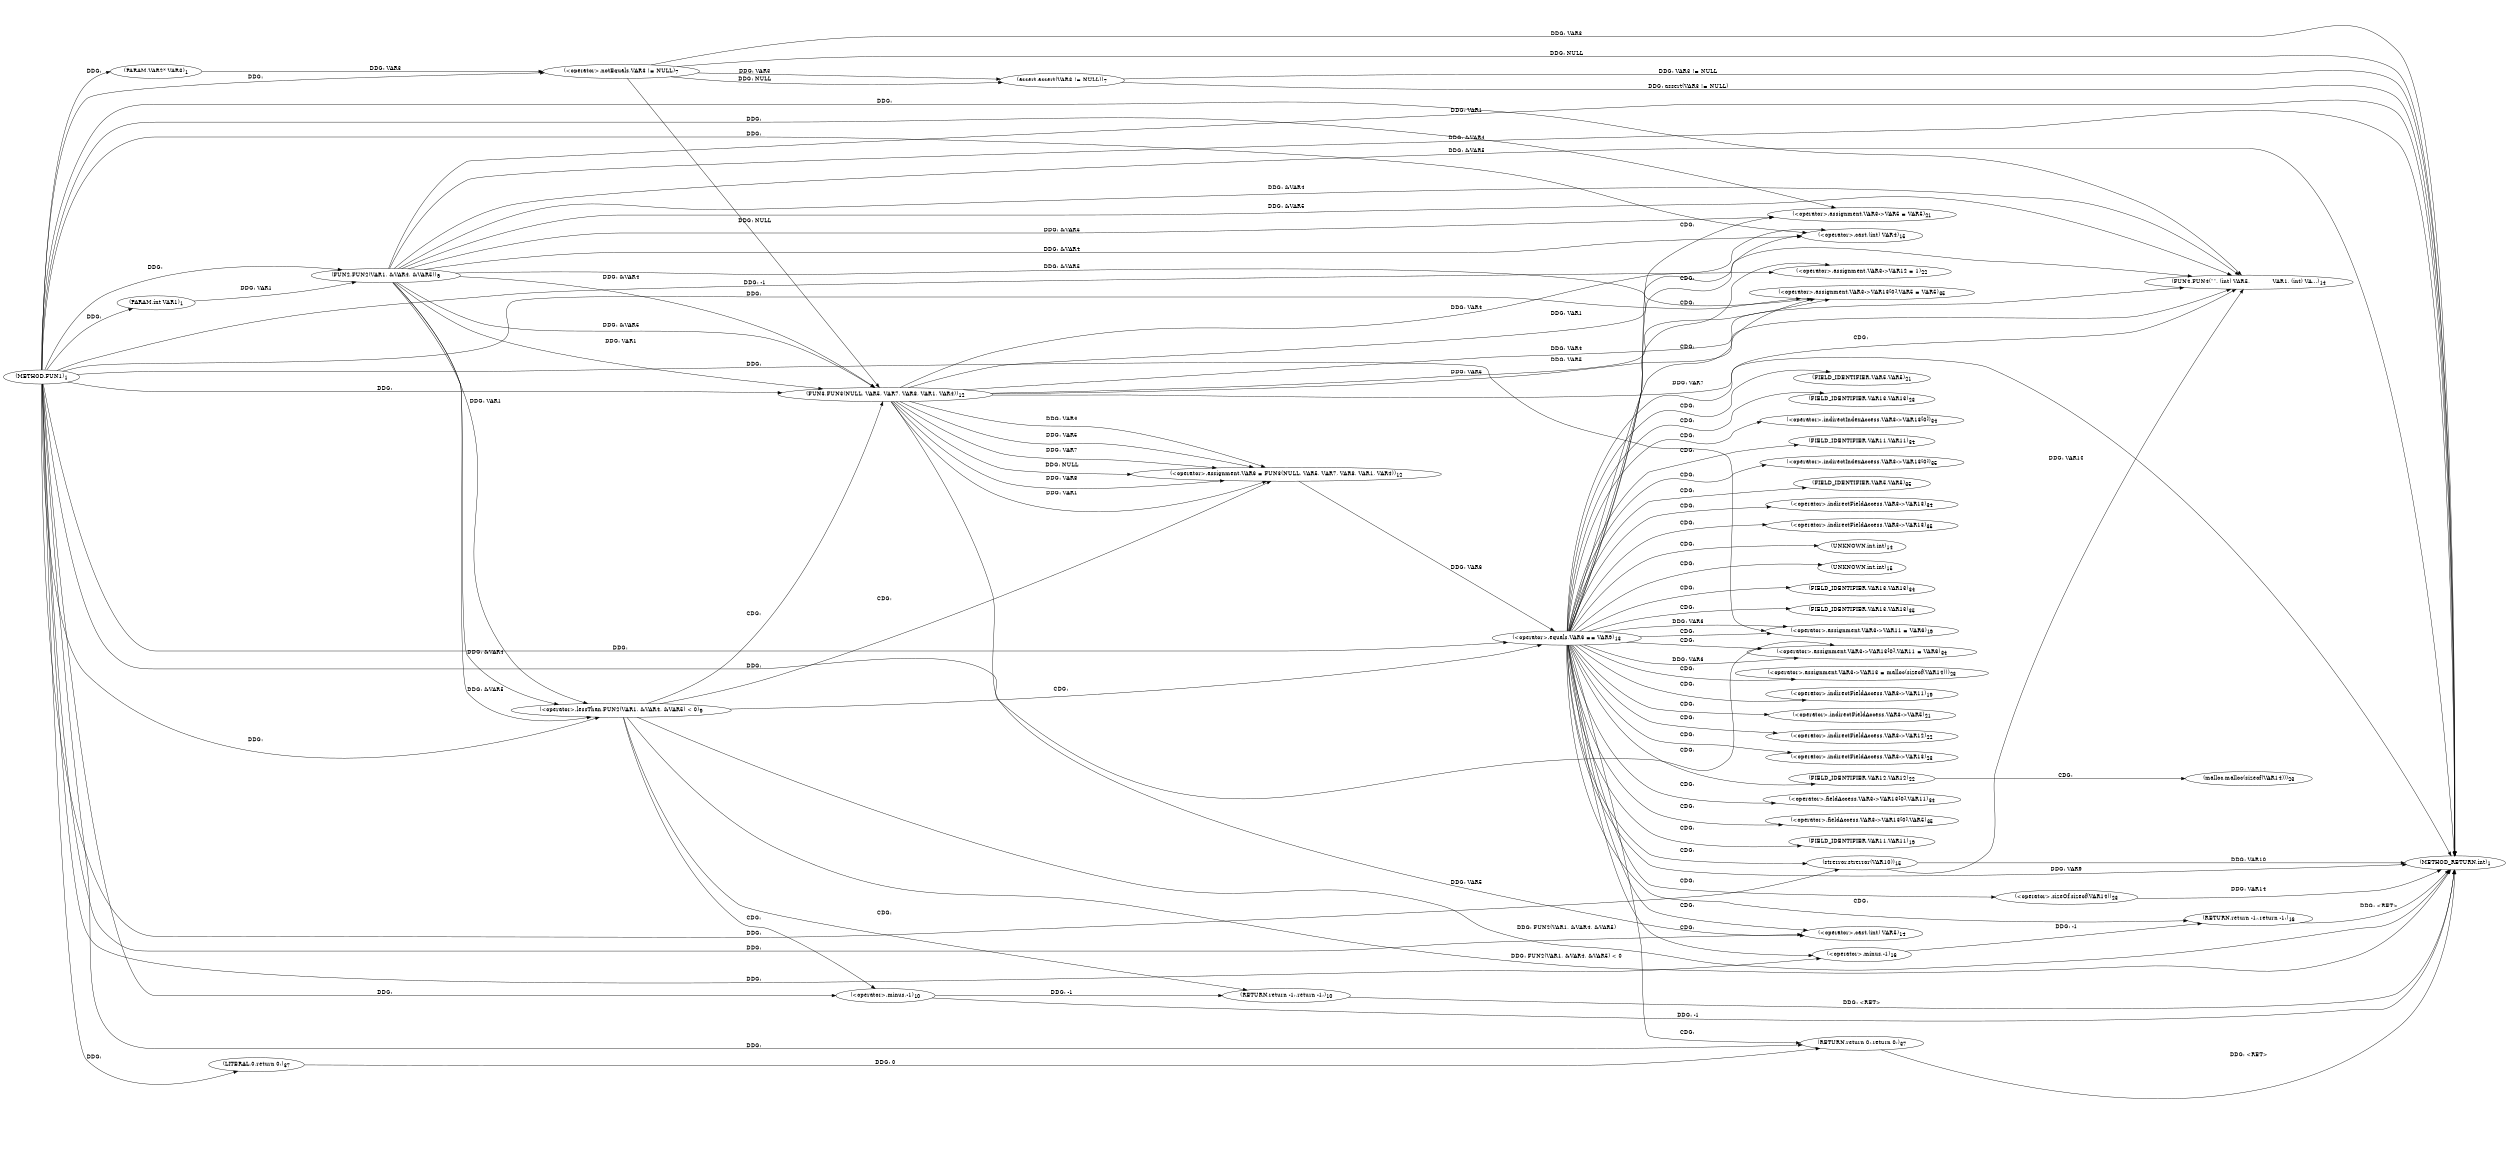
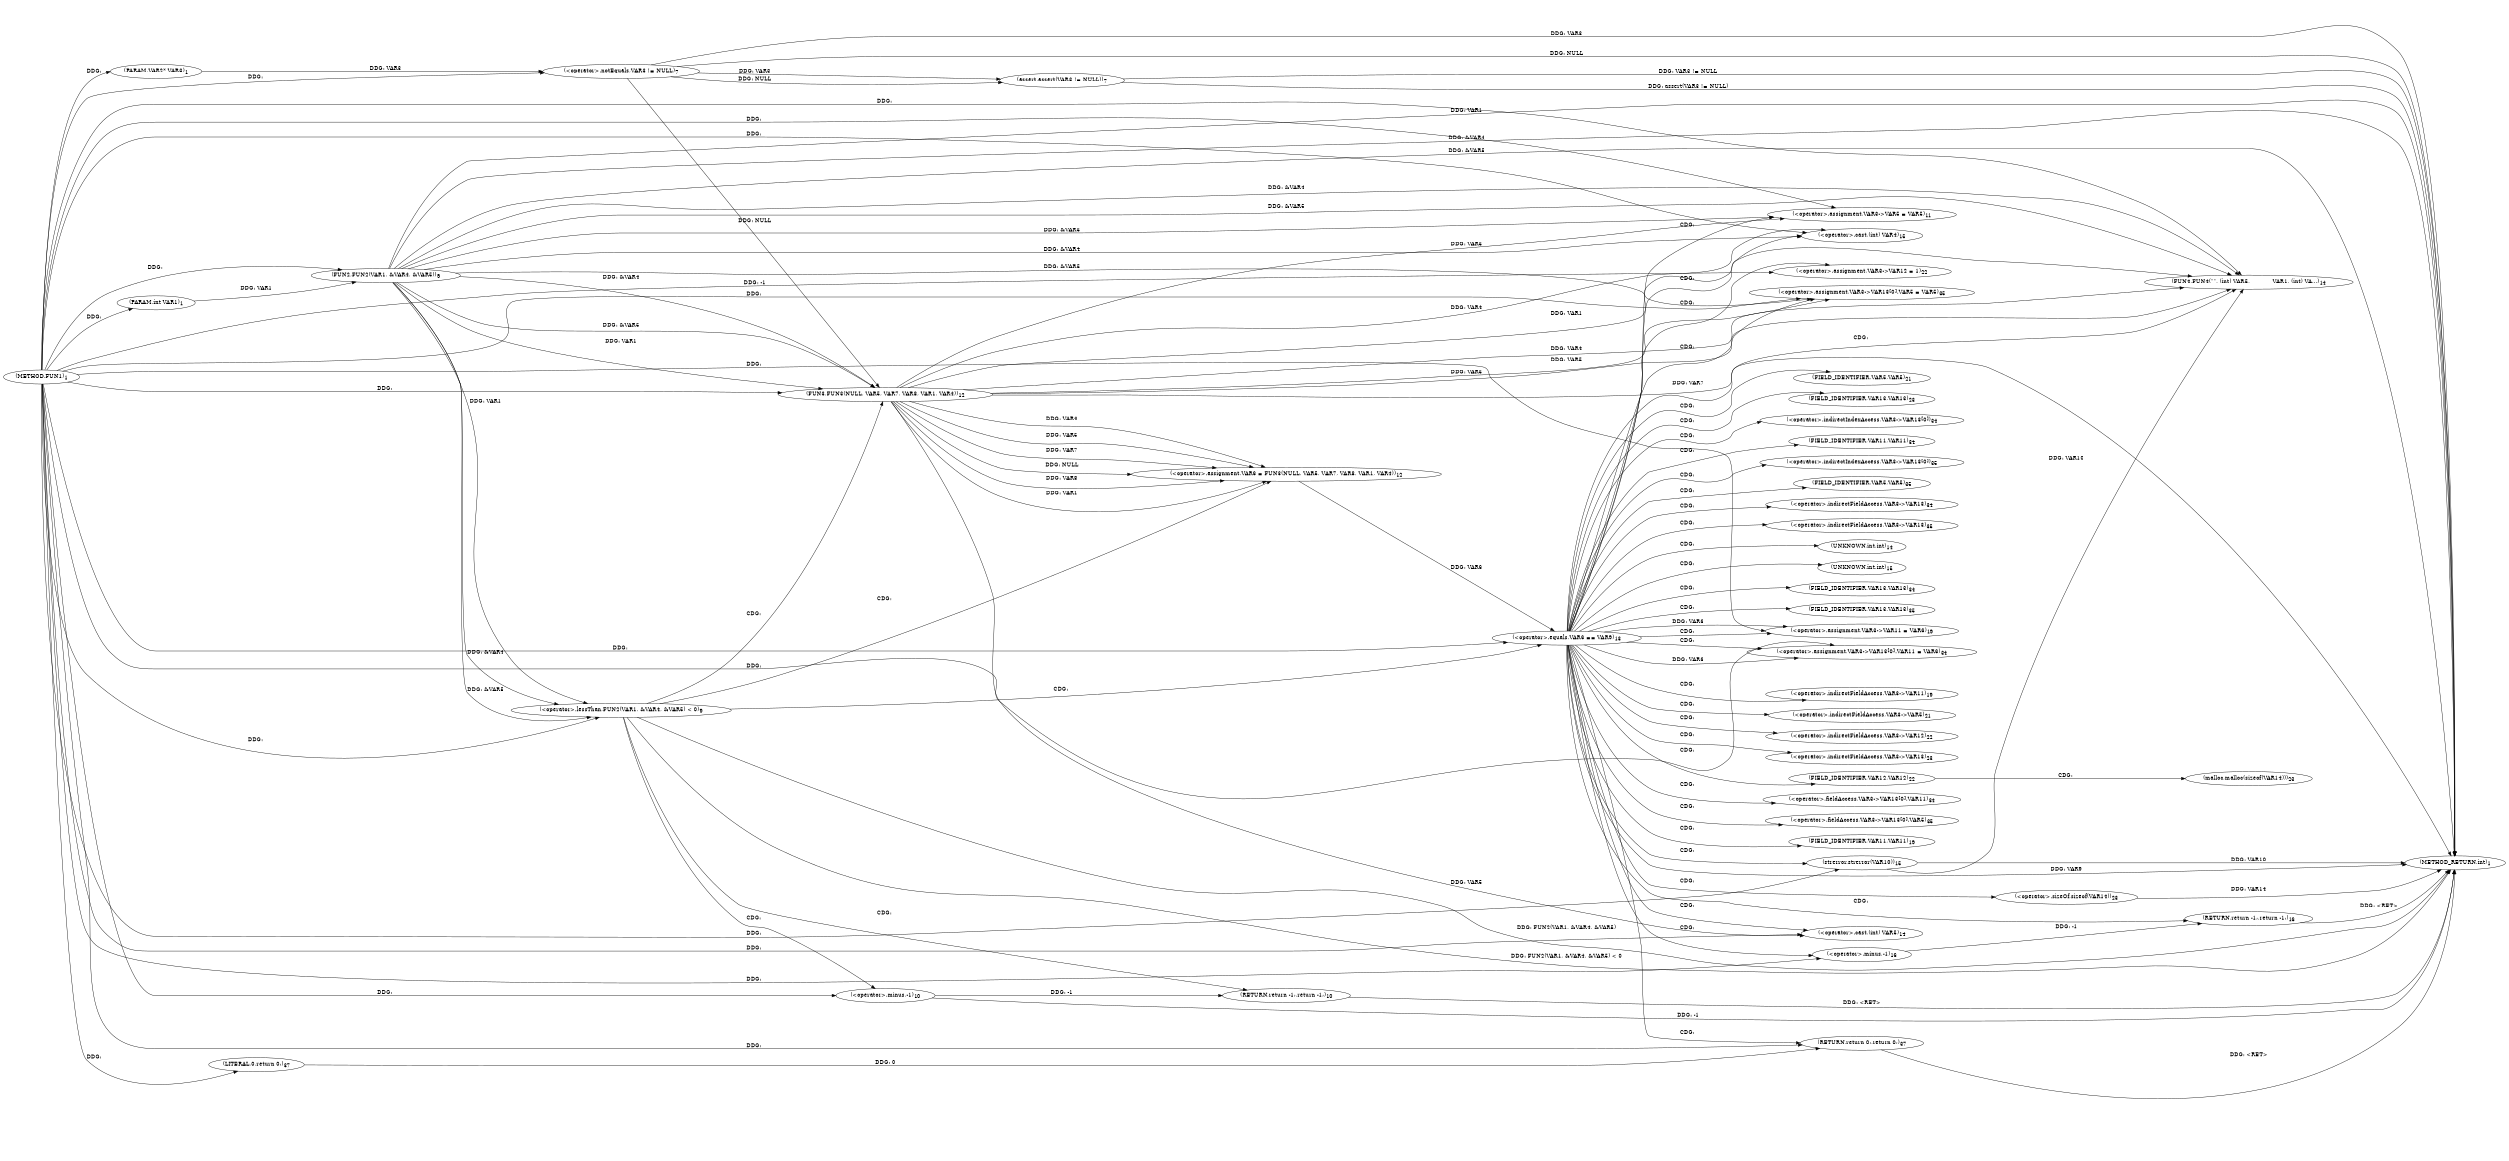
node "(<operator>.assignment,VAR3->VAR5 = VAR5)": text "21" -> "11"
edge "(FUN3,FUN3(NULL, VAR5, VAR7, VAR8, VAR1, VAR4))" -> "(<operator>.assignment,VAR3->VAR5 = VAR5)": added, label "DDG: VAR5"
node "(<operator>.assignment,VAR3->VAR13 = malloc(sizeof(VAR14)))": removed
